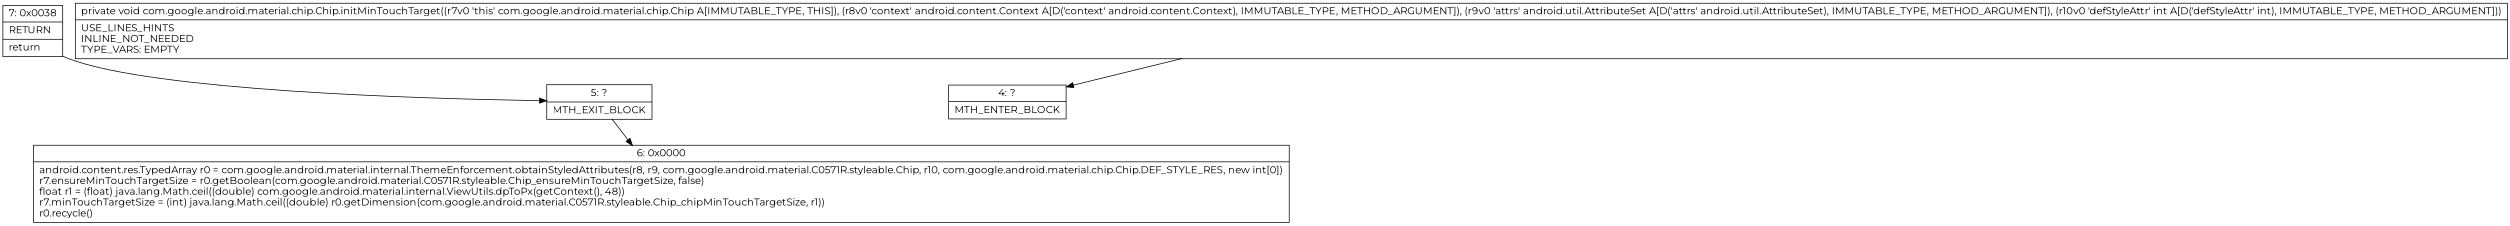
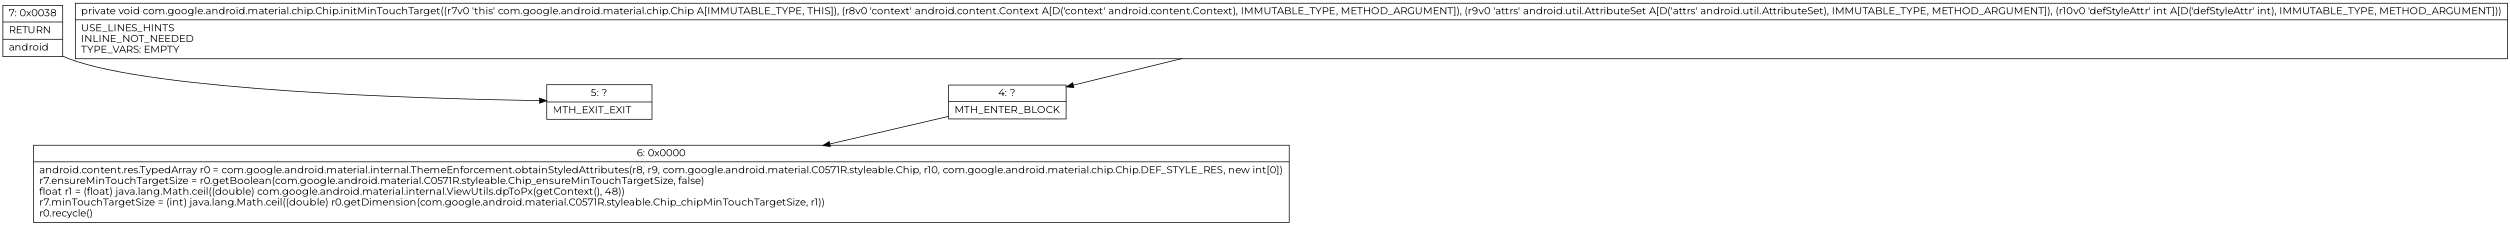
node "7: 0x0038": text "return" -> "android"
node "5: ?": text "MTH_EXIT_BLOCK" -> "MTH_EXIT_EXIT"
edge "5: ?" -> "6: 0x0000": now "4: ?" -> "6: 0x0000"
